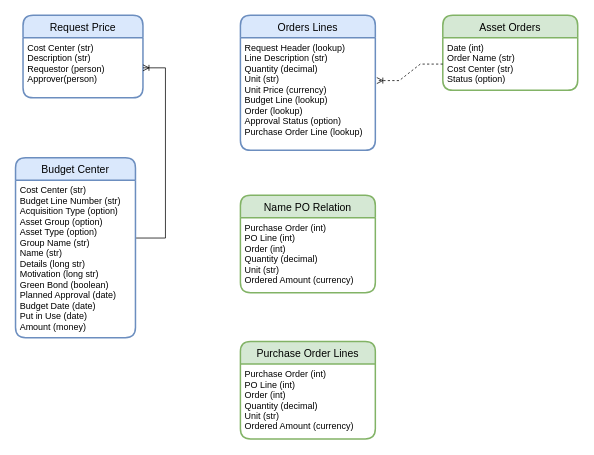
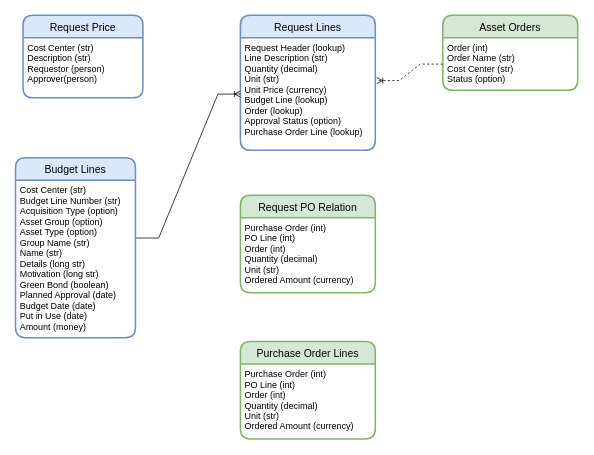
node "Orders Lines": label "Orders Lines" -> "Request Lines"
node "Date (int) Order Name (str) Cost Center (str) Status (option)": label "Date (int) Order Name (str) Cost Center (str) Status (option)" -> "Order (int) Order Name (str) Cost Center (str) Status (option)"
edge "Cost Center (str) Budget Line Number (str) Acquisition Type (option) Asset Group (option) Asset Type (option) Group Name (str) Name (str) Details (long str) Motivation (long str) Green Bond (boolean) Planned Approval (date) Budget Date (date) Put in Use (date) Amount (money)" -> "Cost Center (str) Description (str) Requestor (person) Approver(person)": now "Cost Center (str) Budget Line Number (str) Acquisition Type (option) Asset Group (option) Asset Type (option) Group Name (str) Name (str) Details (long str) Motivation (long str) Green Bond (boolean) Planned Approval (date) Budget Date (date) Put in Use (date) Amount (money)" -> "Request Header (lookup) Line Description (str) Quantity (decimal) Unit (str) Unit Price (currency) Budget Line (lookup) Order (lookup) Approval Status (option) Purchase Order Line (lookup)"
node "Budget Center": label "Budget Center" -> "Budget Lines"
node "Name PO Relation": label "Name PO Relation" -> "Request PO Relation"
